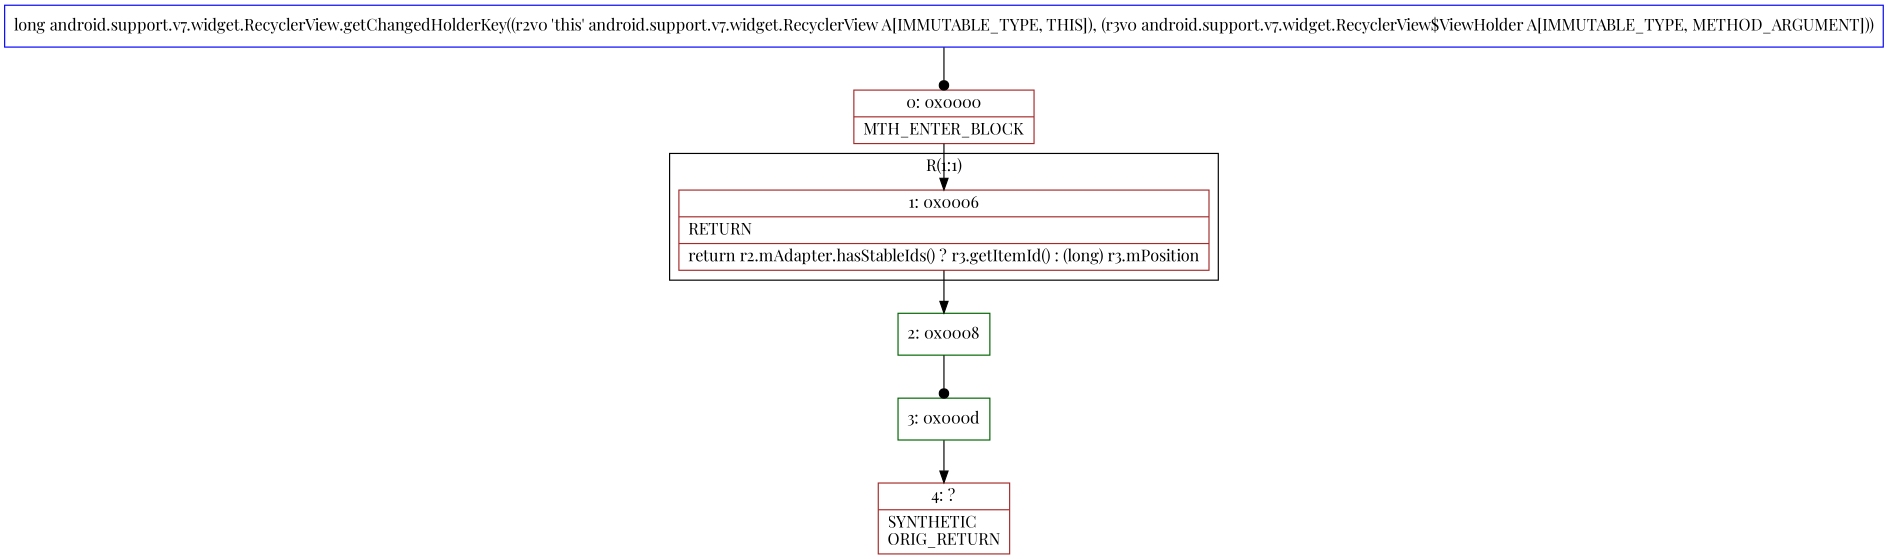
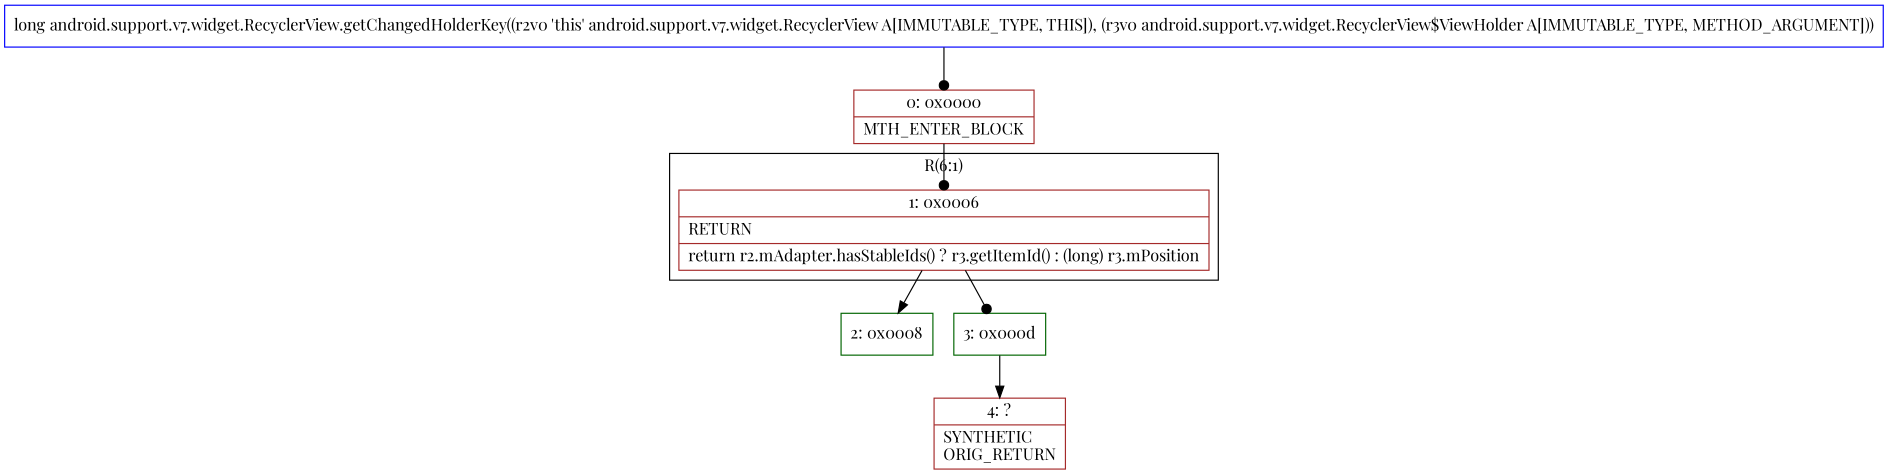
edge "0: 0x0000" -> "1: 0x0006": arrowhead normal -> dot
cluster "R(1:1)": label "R(1:1)" -> "R(6:1)"
edge "2: 0x0008" -> "3: 0x000d": now "1: 0x0006" -> "3: 0x000d"
